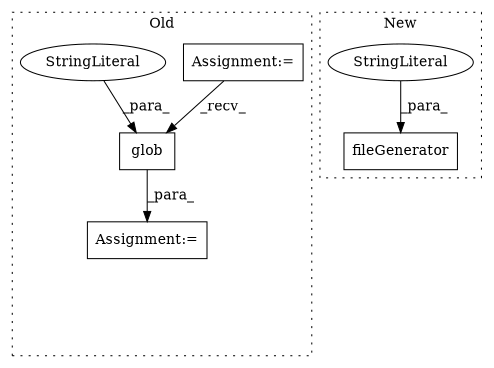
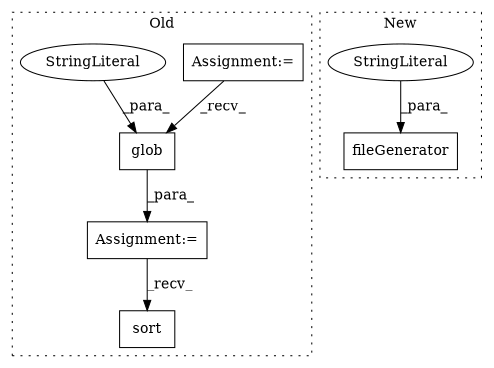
node "sort": added
